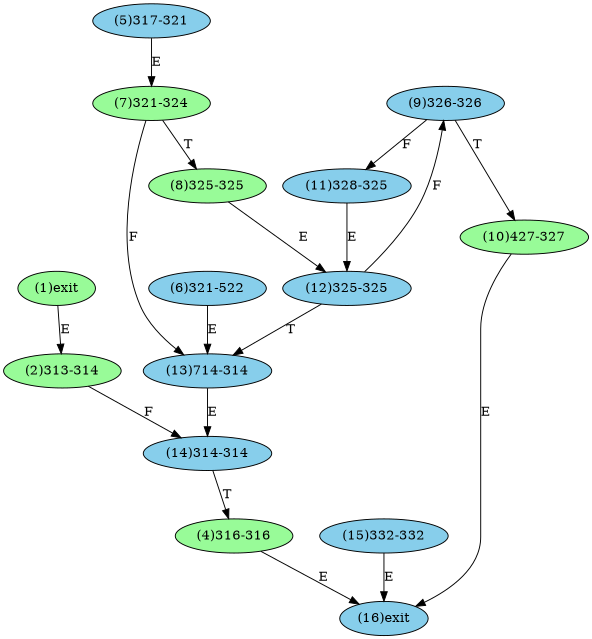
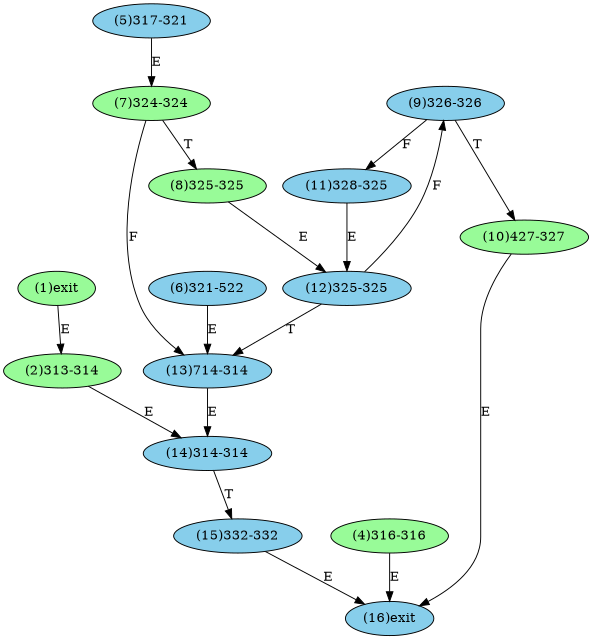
node "(7)321-324": label "(7)321-324" -> "(7)324-324"
edge "(2)313-314" -> "(14)314-314": label "F" -> "E"
edge "(14)314-314" -> "(4)316-316": now "(14)314-314" -> "(15)332-332"
